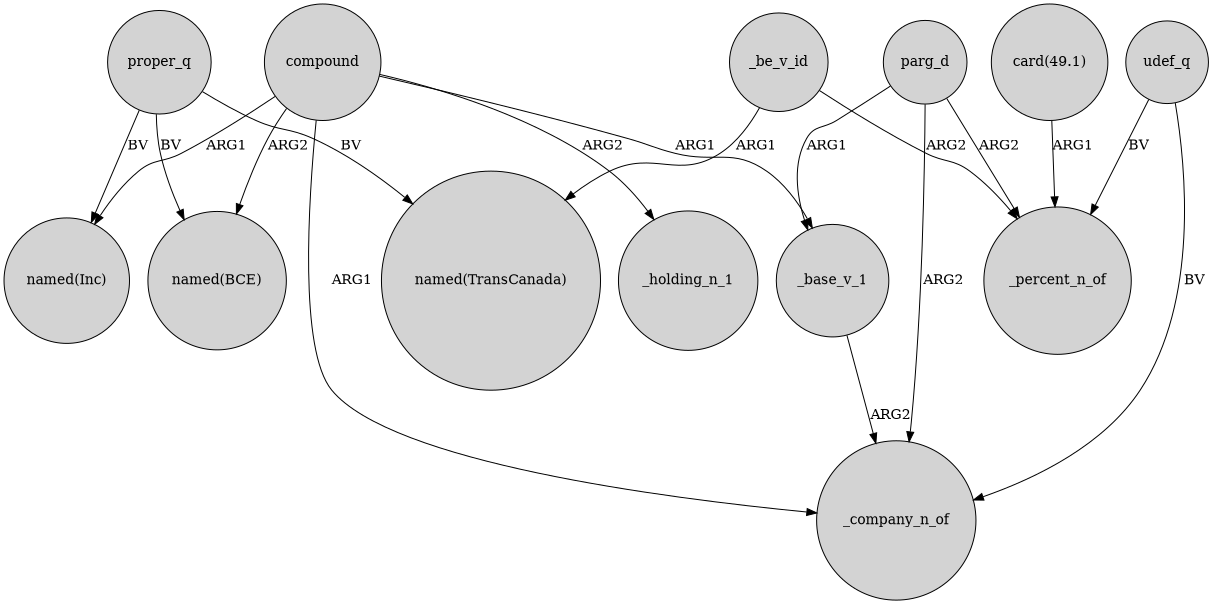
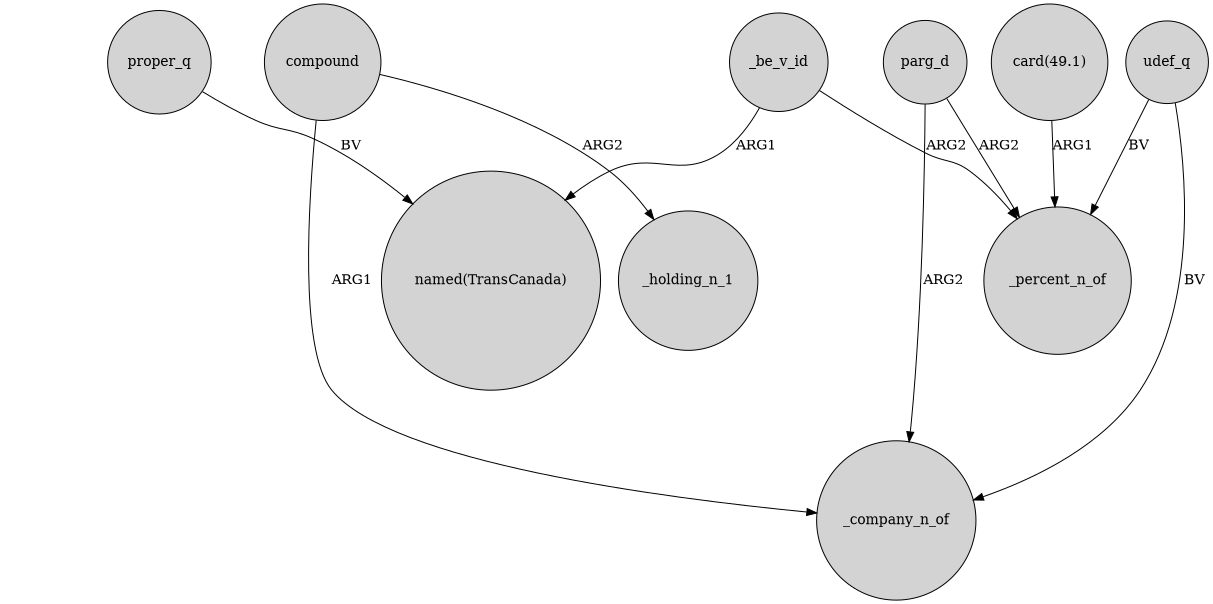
node "named(Inc)": removed
node "named(BCE)": removed
node "_base_v_1": removed
